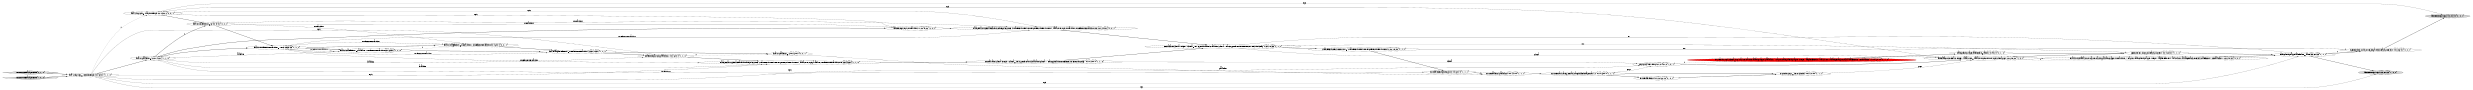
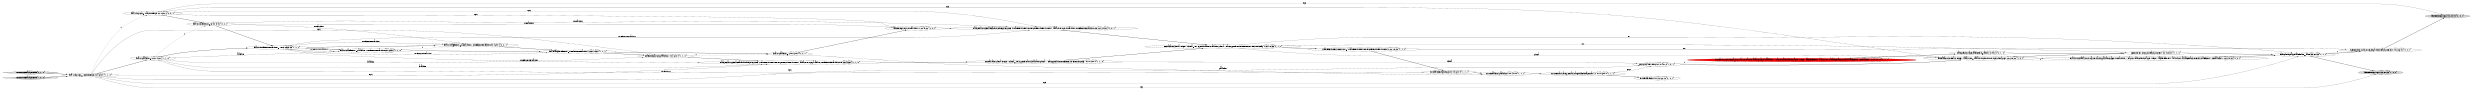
edge "final int parallelism = 5@@@4@@@['1', '1', '0']" -> "createTestTopic(topic,numPartitions,1)@@@9@@@['0', '0', '1']": now "final int parallelism = 8@@@8@@@['0', '0', '1']" -> "createTestTopic(topic,numPartitions,1)@@@9@@@['0', '0', '1']"
edge "final int parallelism = 5@@@4@@@['1', '1', '0']" -> "final int numPartitions = 5@@@4@@@['0', '0', '1']": style bold -> dashed
node "Properties props = new Properties()@@@17@@@['1', '1', '1']": removed
